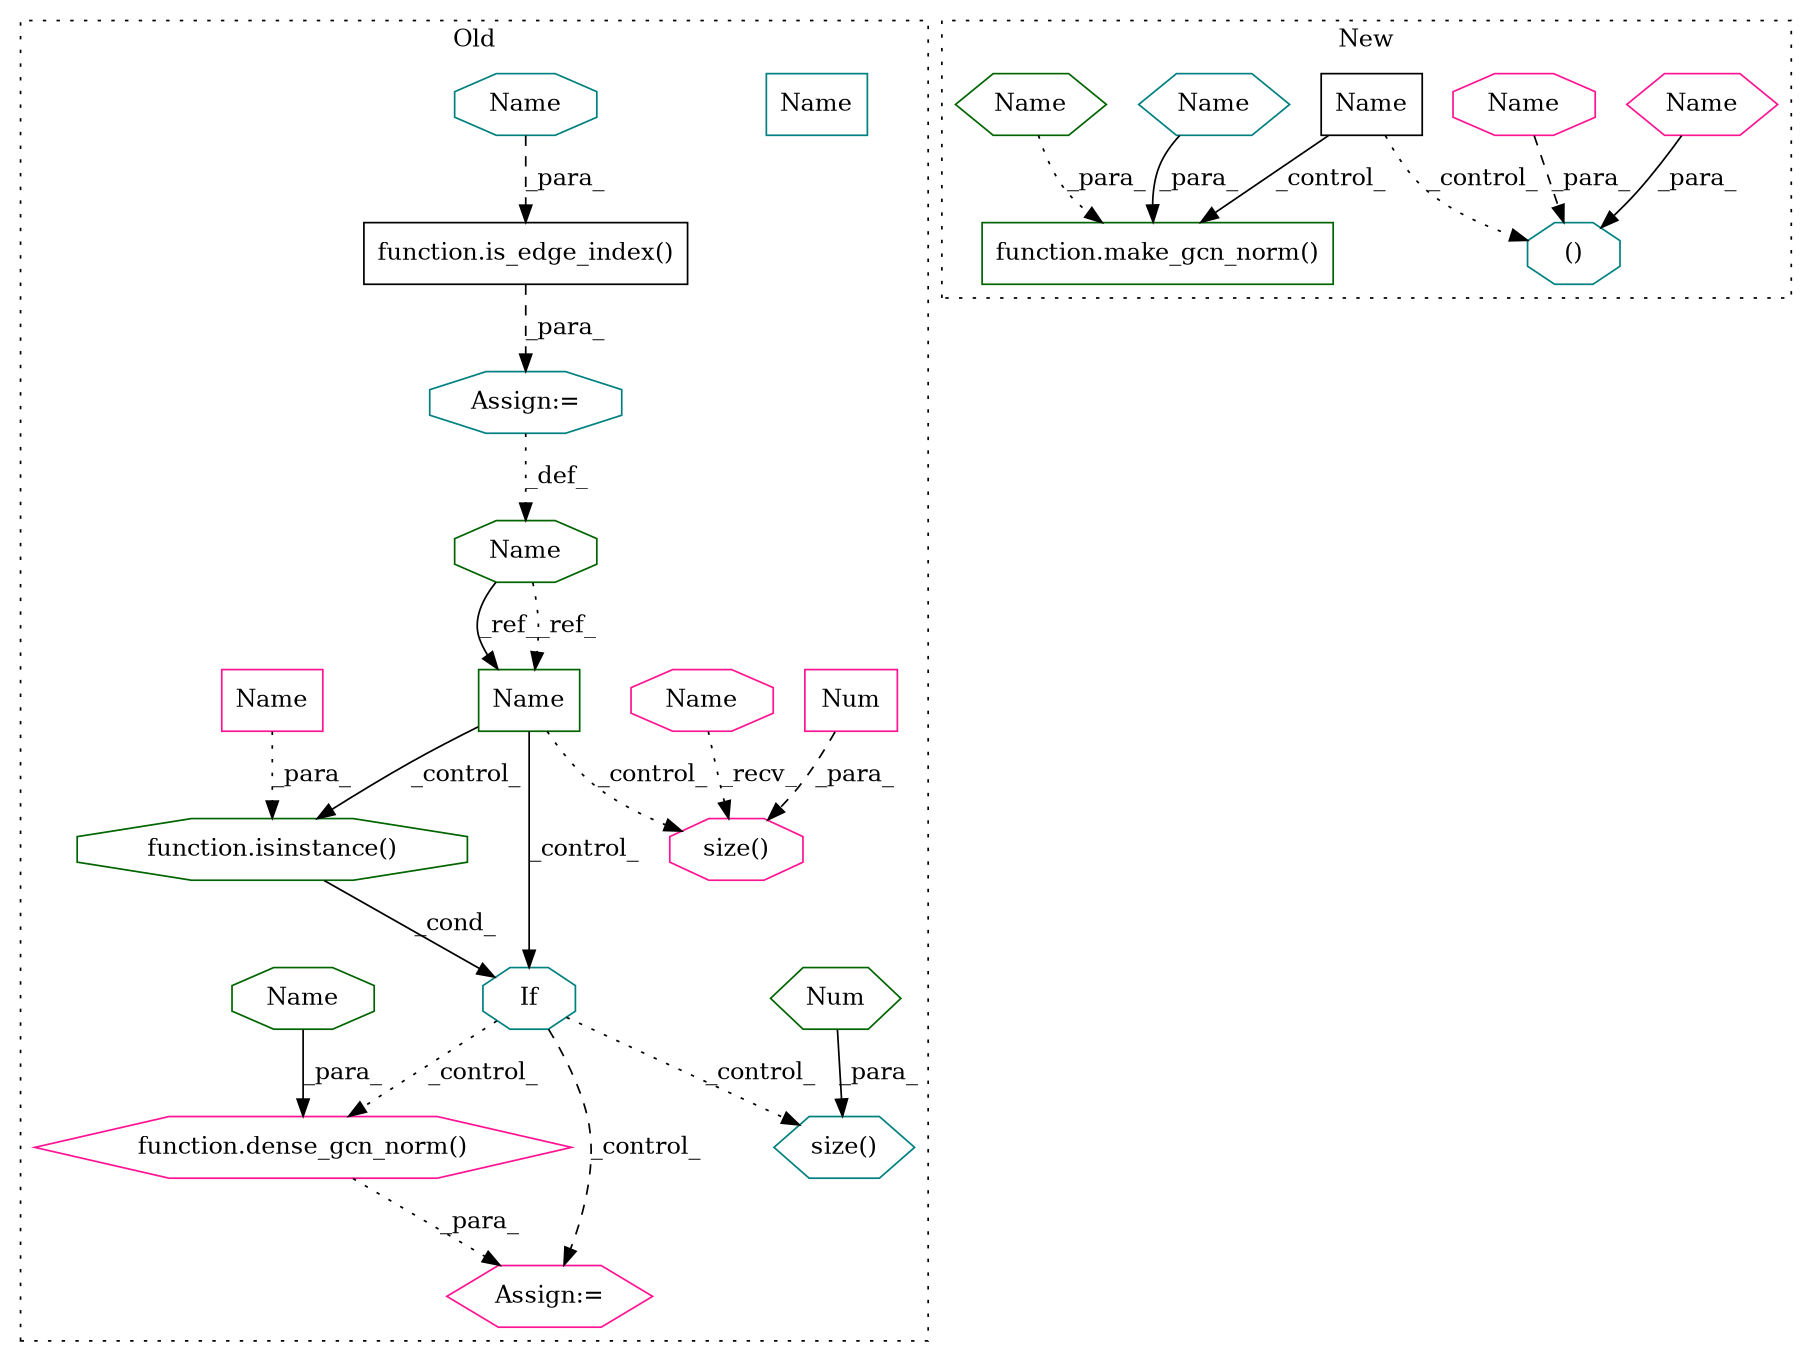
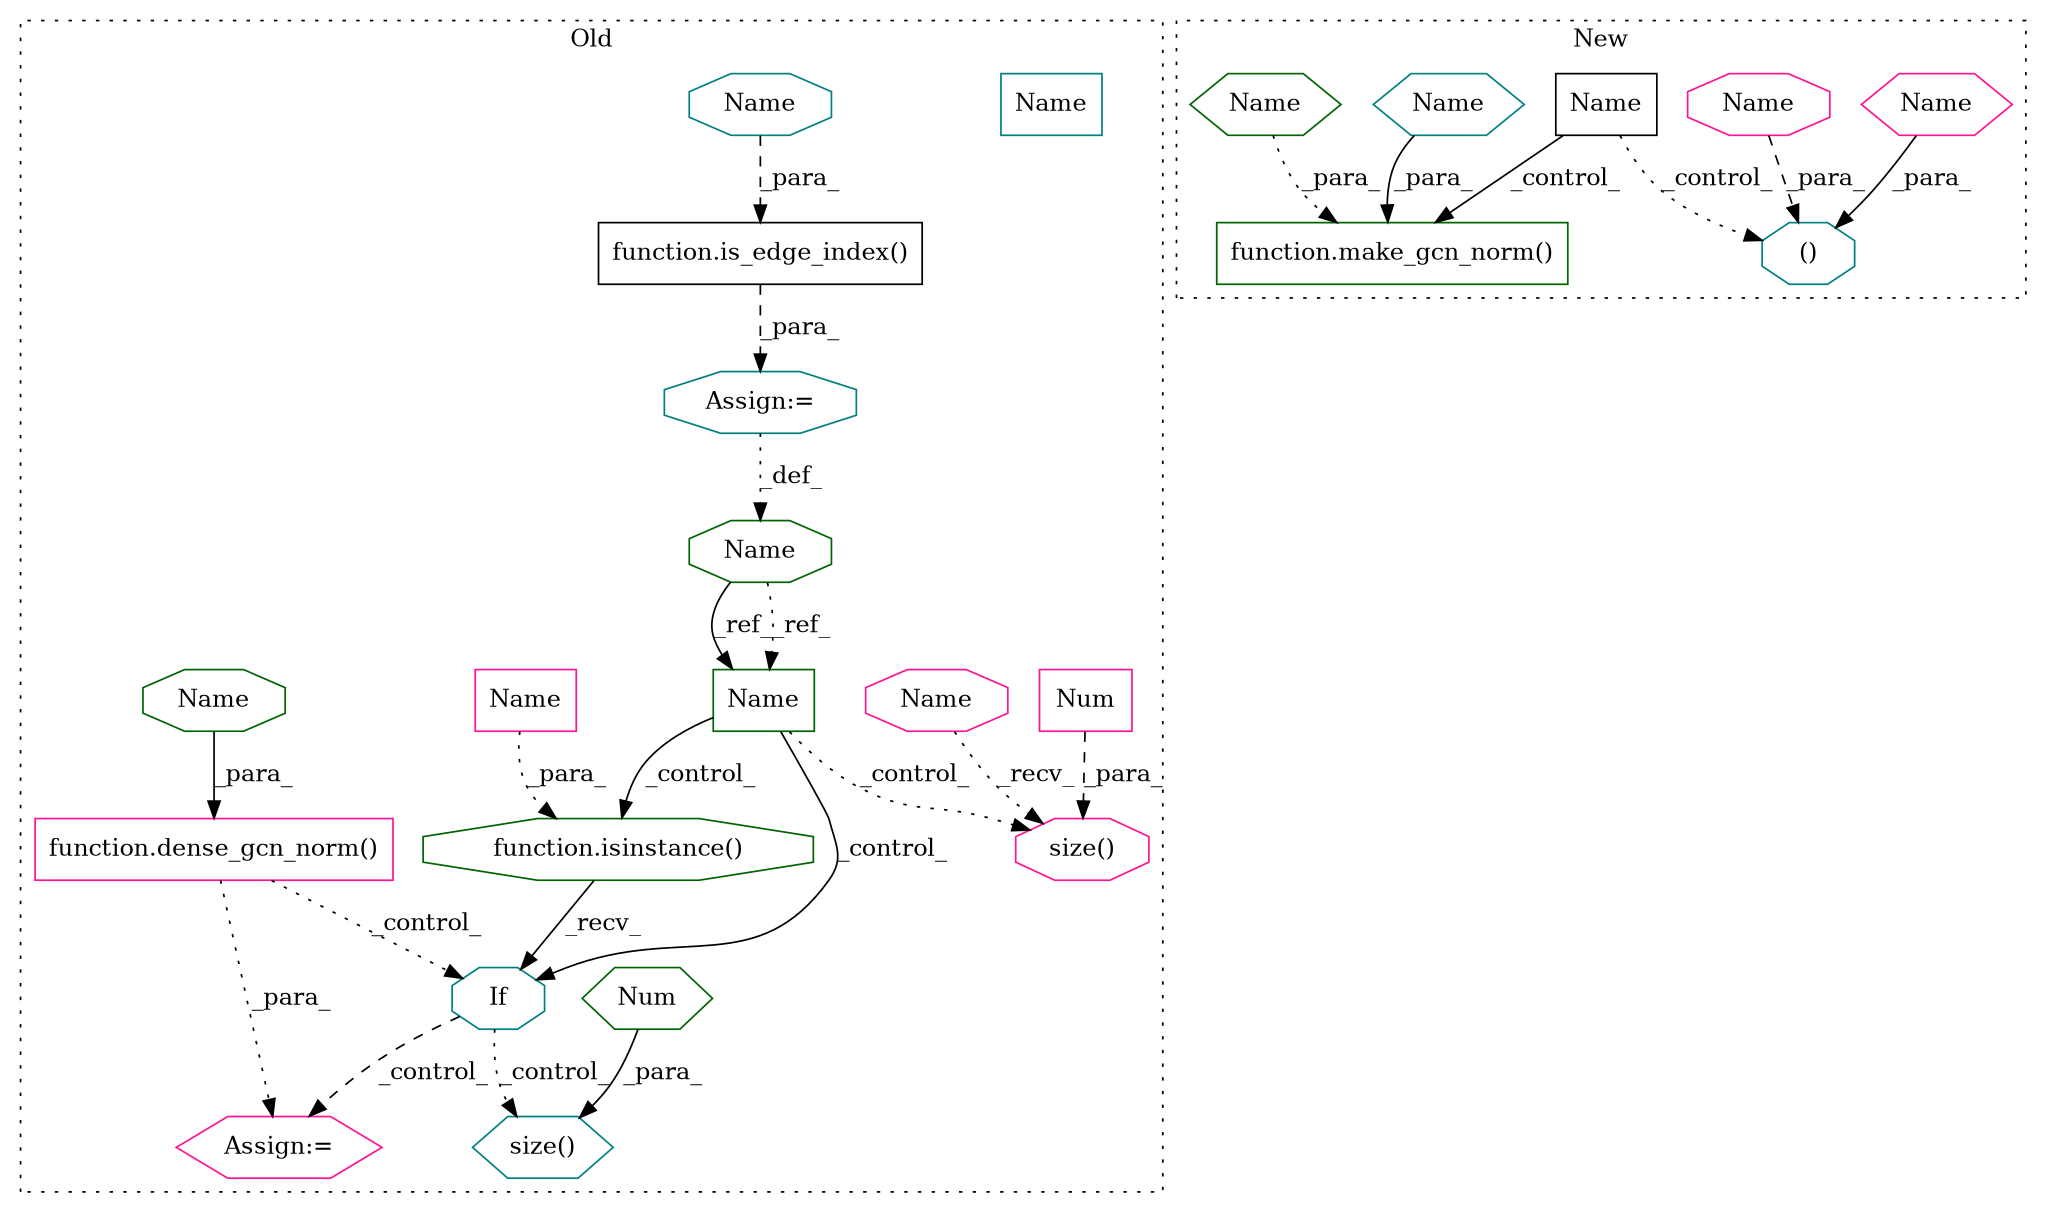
edge "function.isinstance()" -> "If": label "_cond_" -> "_recv_"
edge "If" -> "function.dense_gcn_norm()": reversed
node "function.dense_gcn_norm()": shape hexagon -> box
